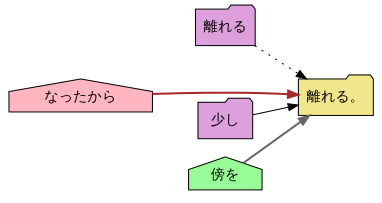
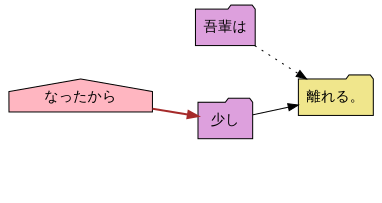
node "離れる": label "離れる" -> "吾輩は"
edge "なったから" -> "離れる。": now "なったから" -> "少し"
node "傍を": removed
